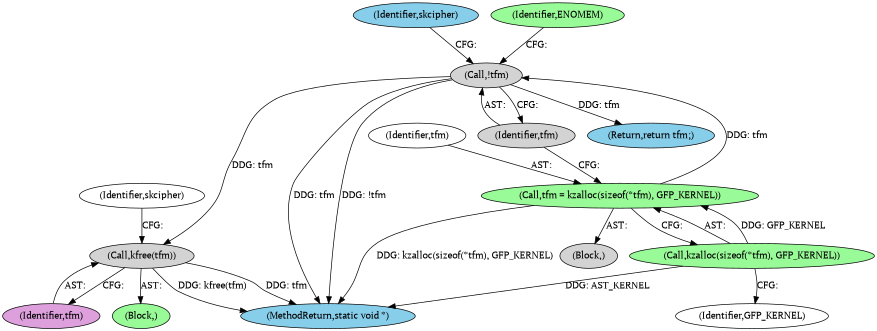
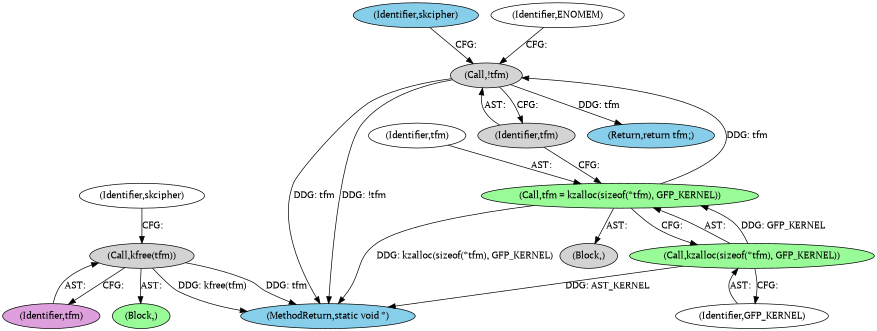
node "(Identifier,ENOMEM)": fillcolor palegreen -> white
edge "(Call,!tfm)" -> "(Call,kfree(tfm))": removed, label "DDG: tfm"
edge "(Identifier,GFP_KERNEL)" -> "(Call,kzalloc(sizeof(*tfm), GFP_KERNEL))": added, label "AST:"
